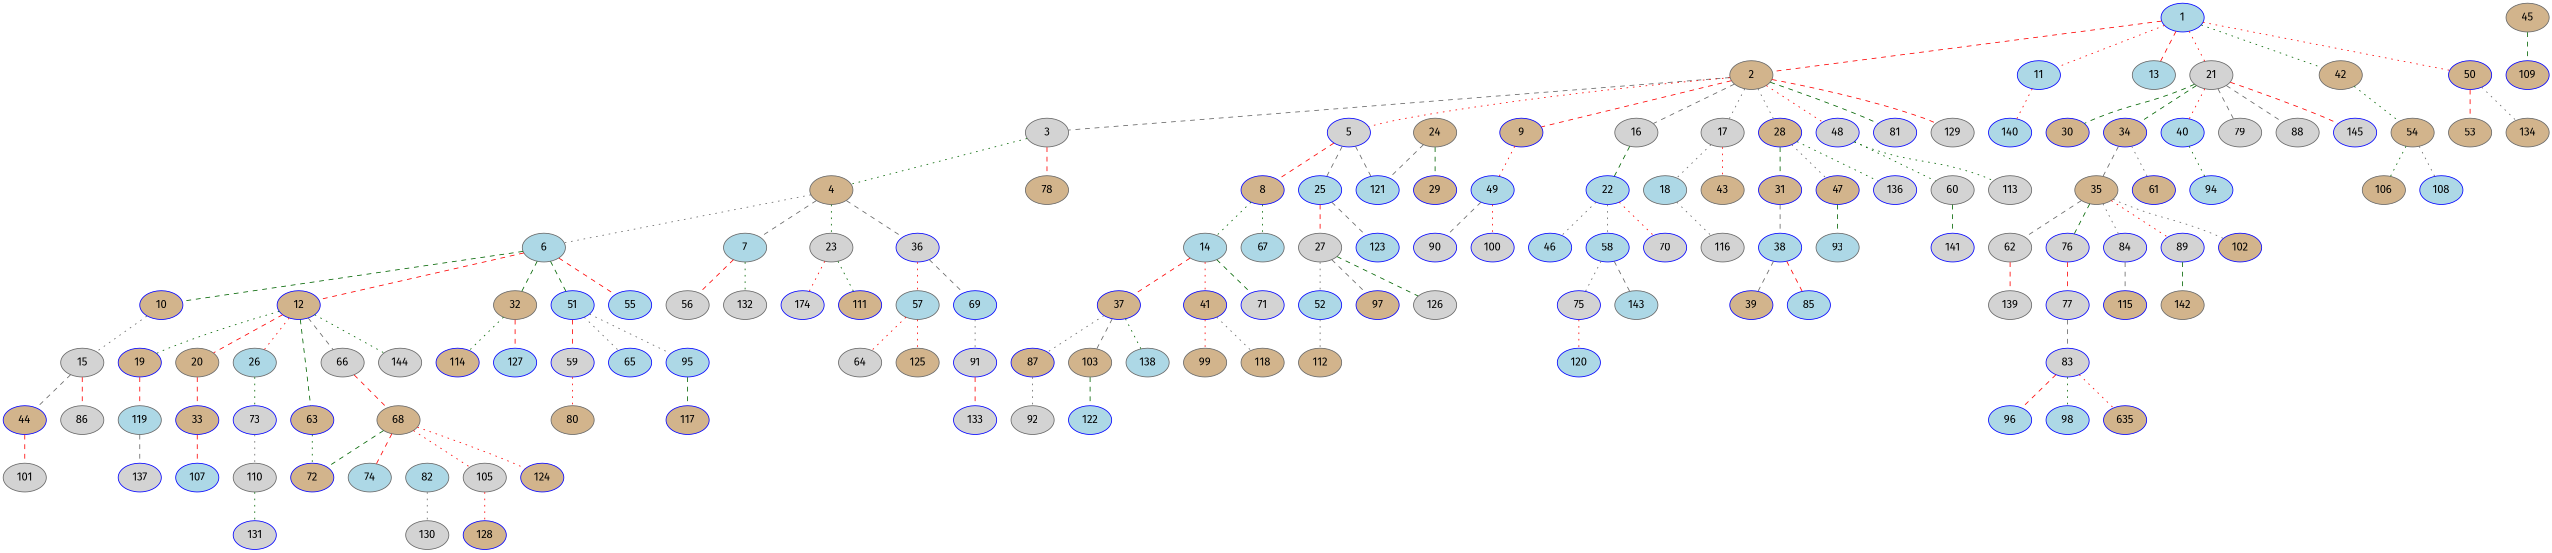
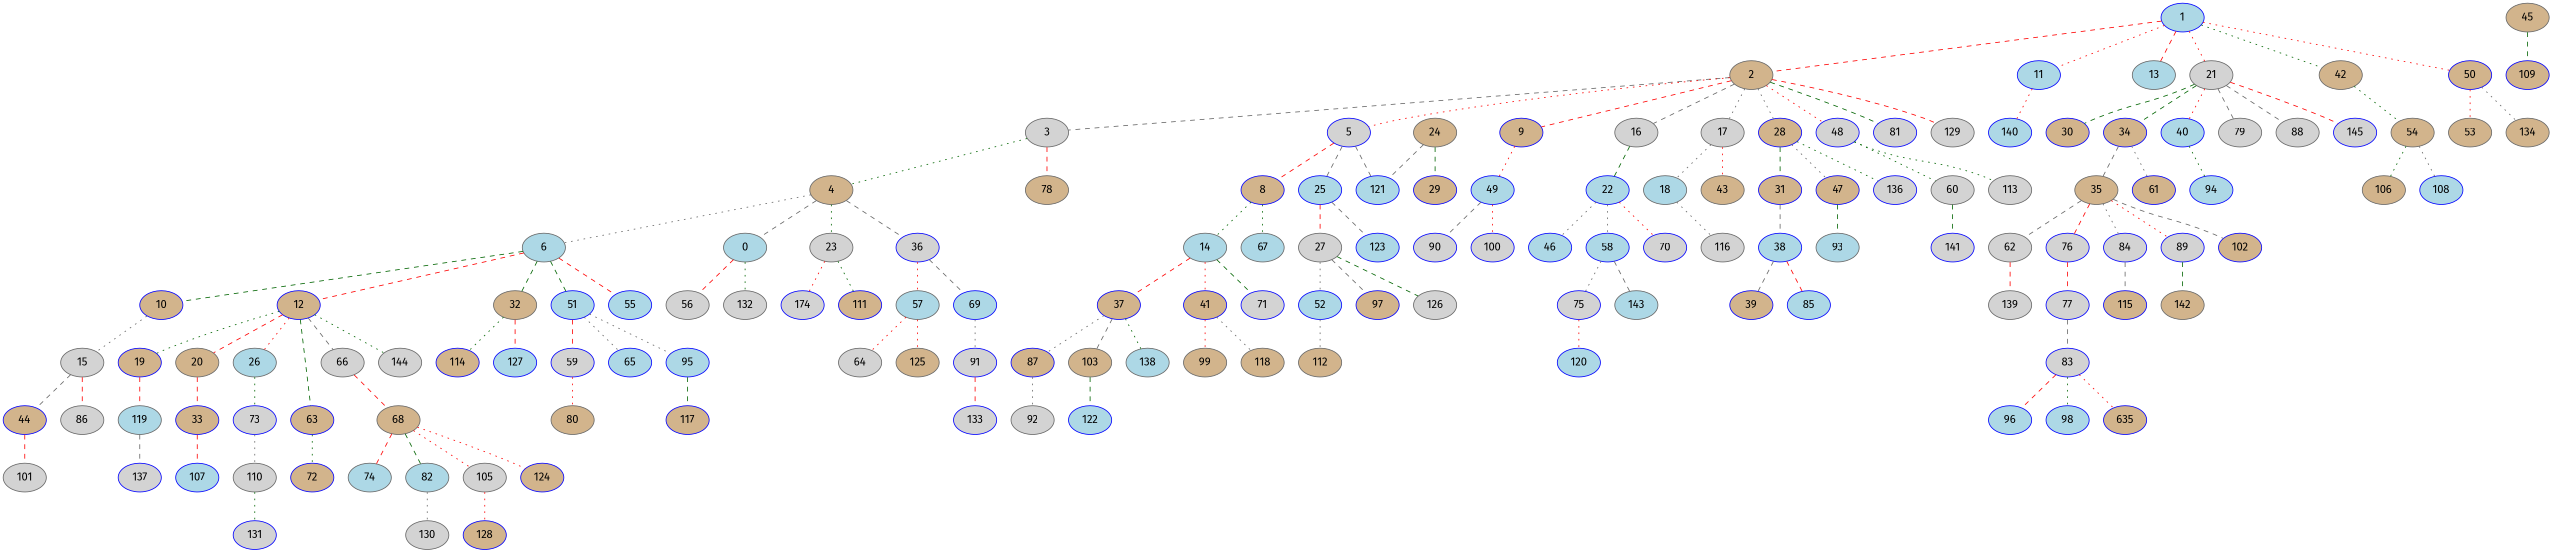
edge "50" -- "53": style dashed -> dotted
edge "35" -- "76": color darkgreen -> red
edge "35" -- "102": style dotted -> dashed
node "7": label "7" -> "0"
edge "68" -- "72": now "68" -- "82"
